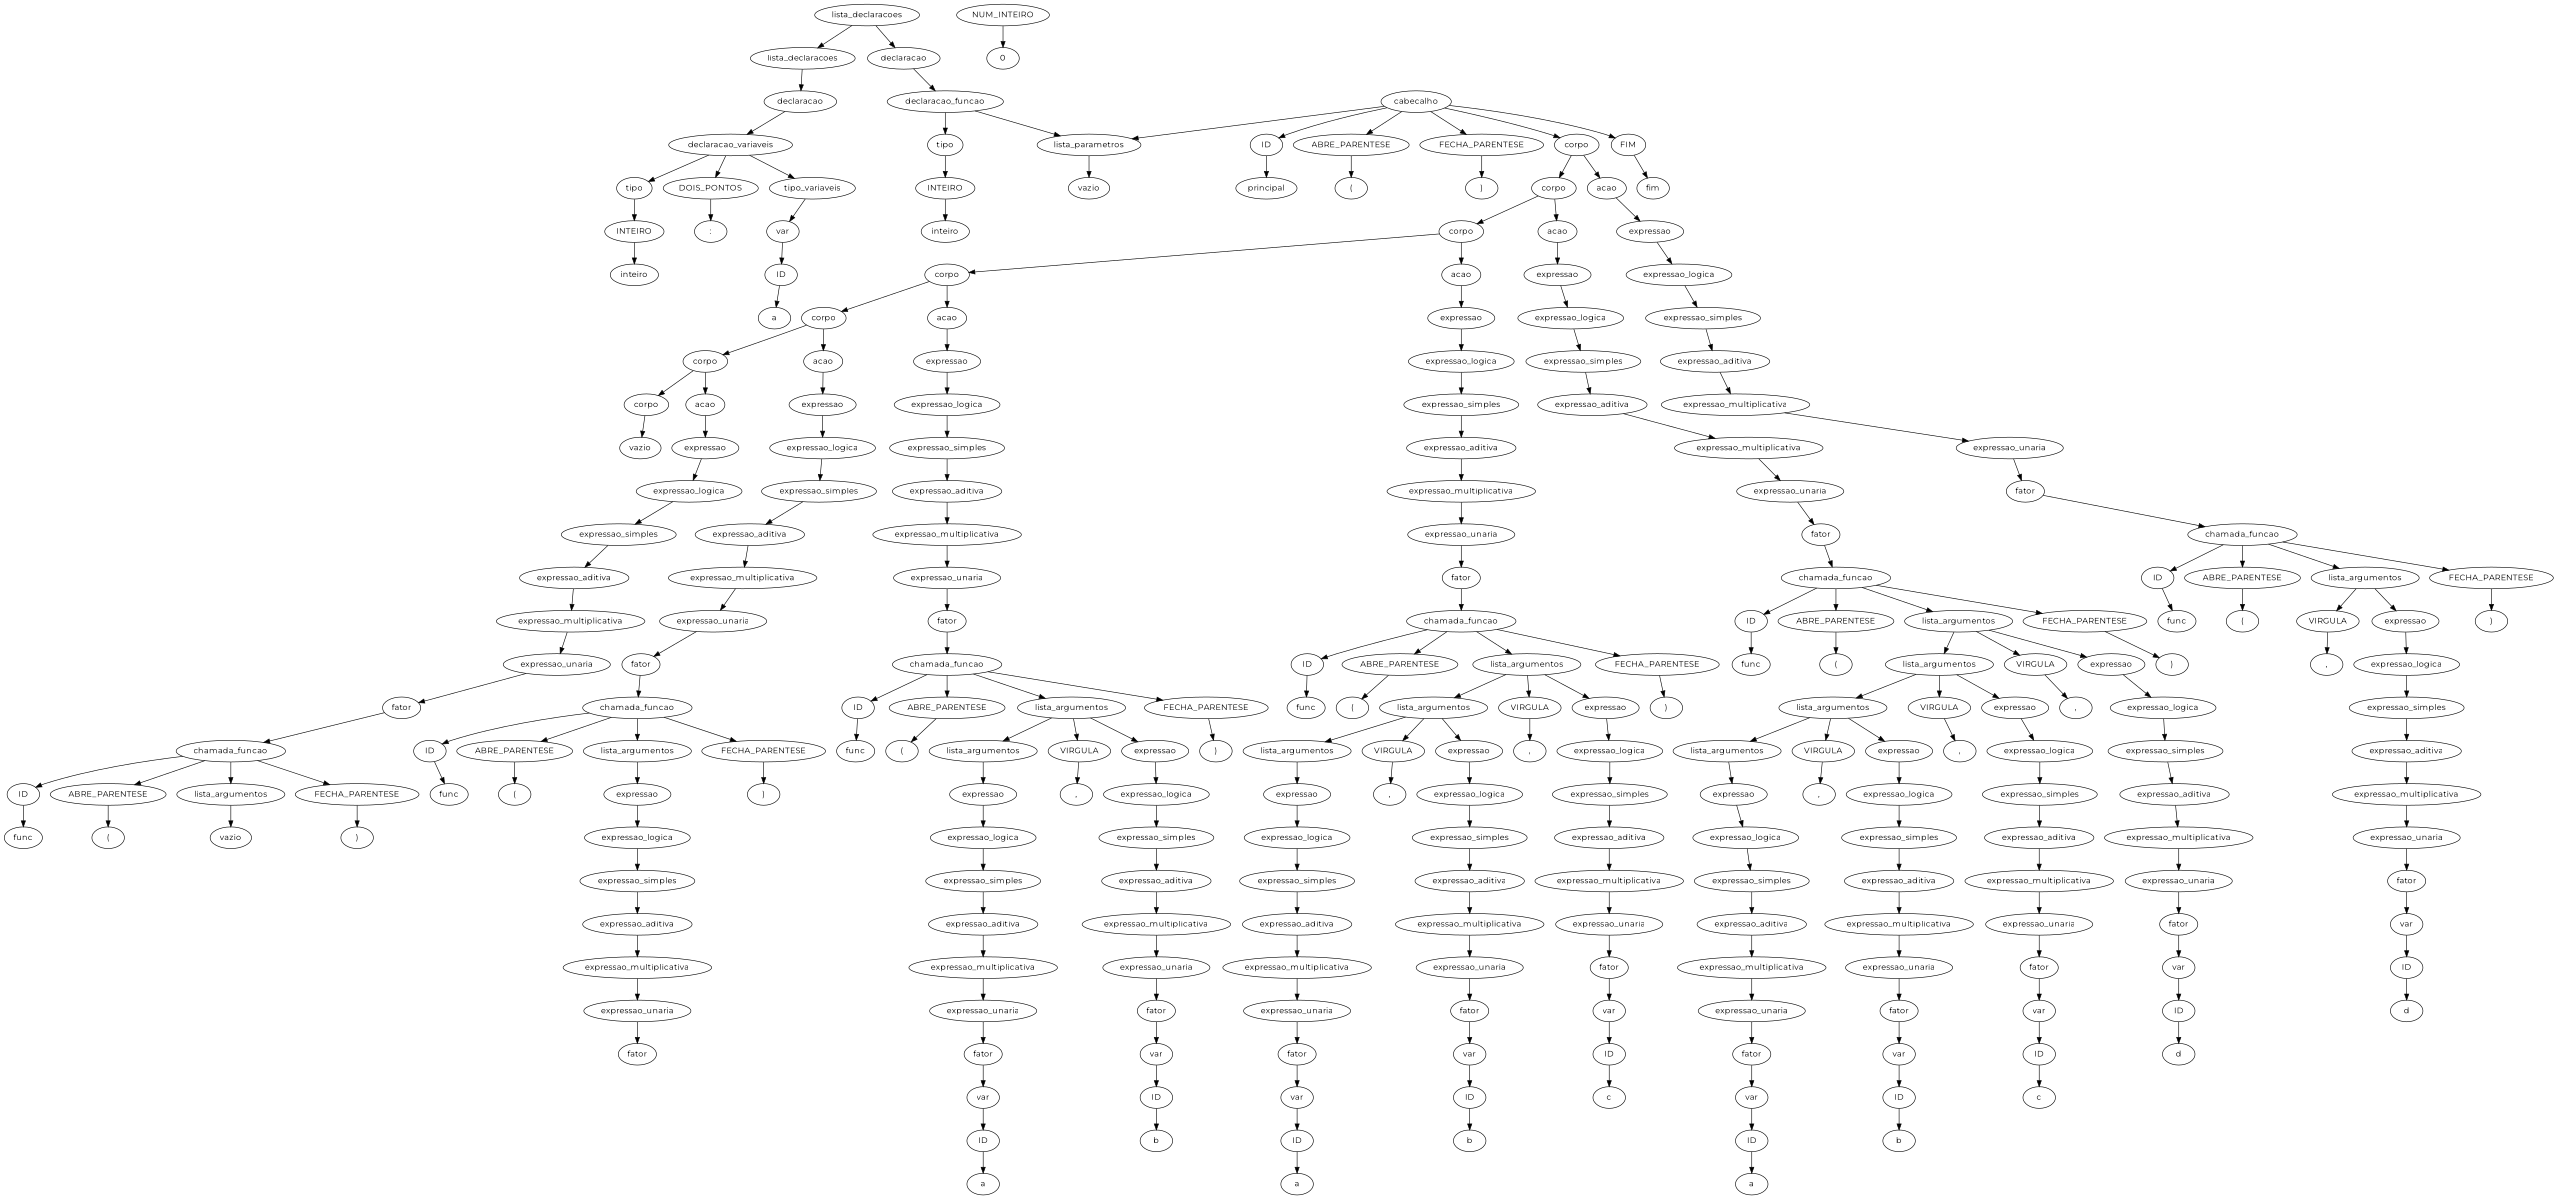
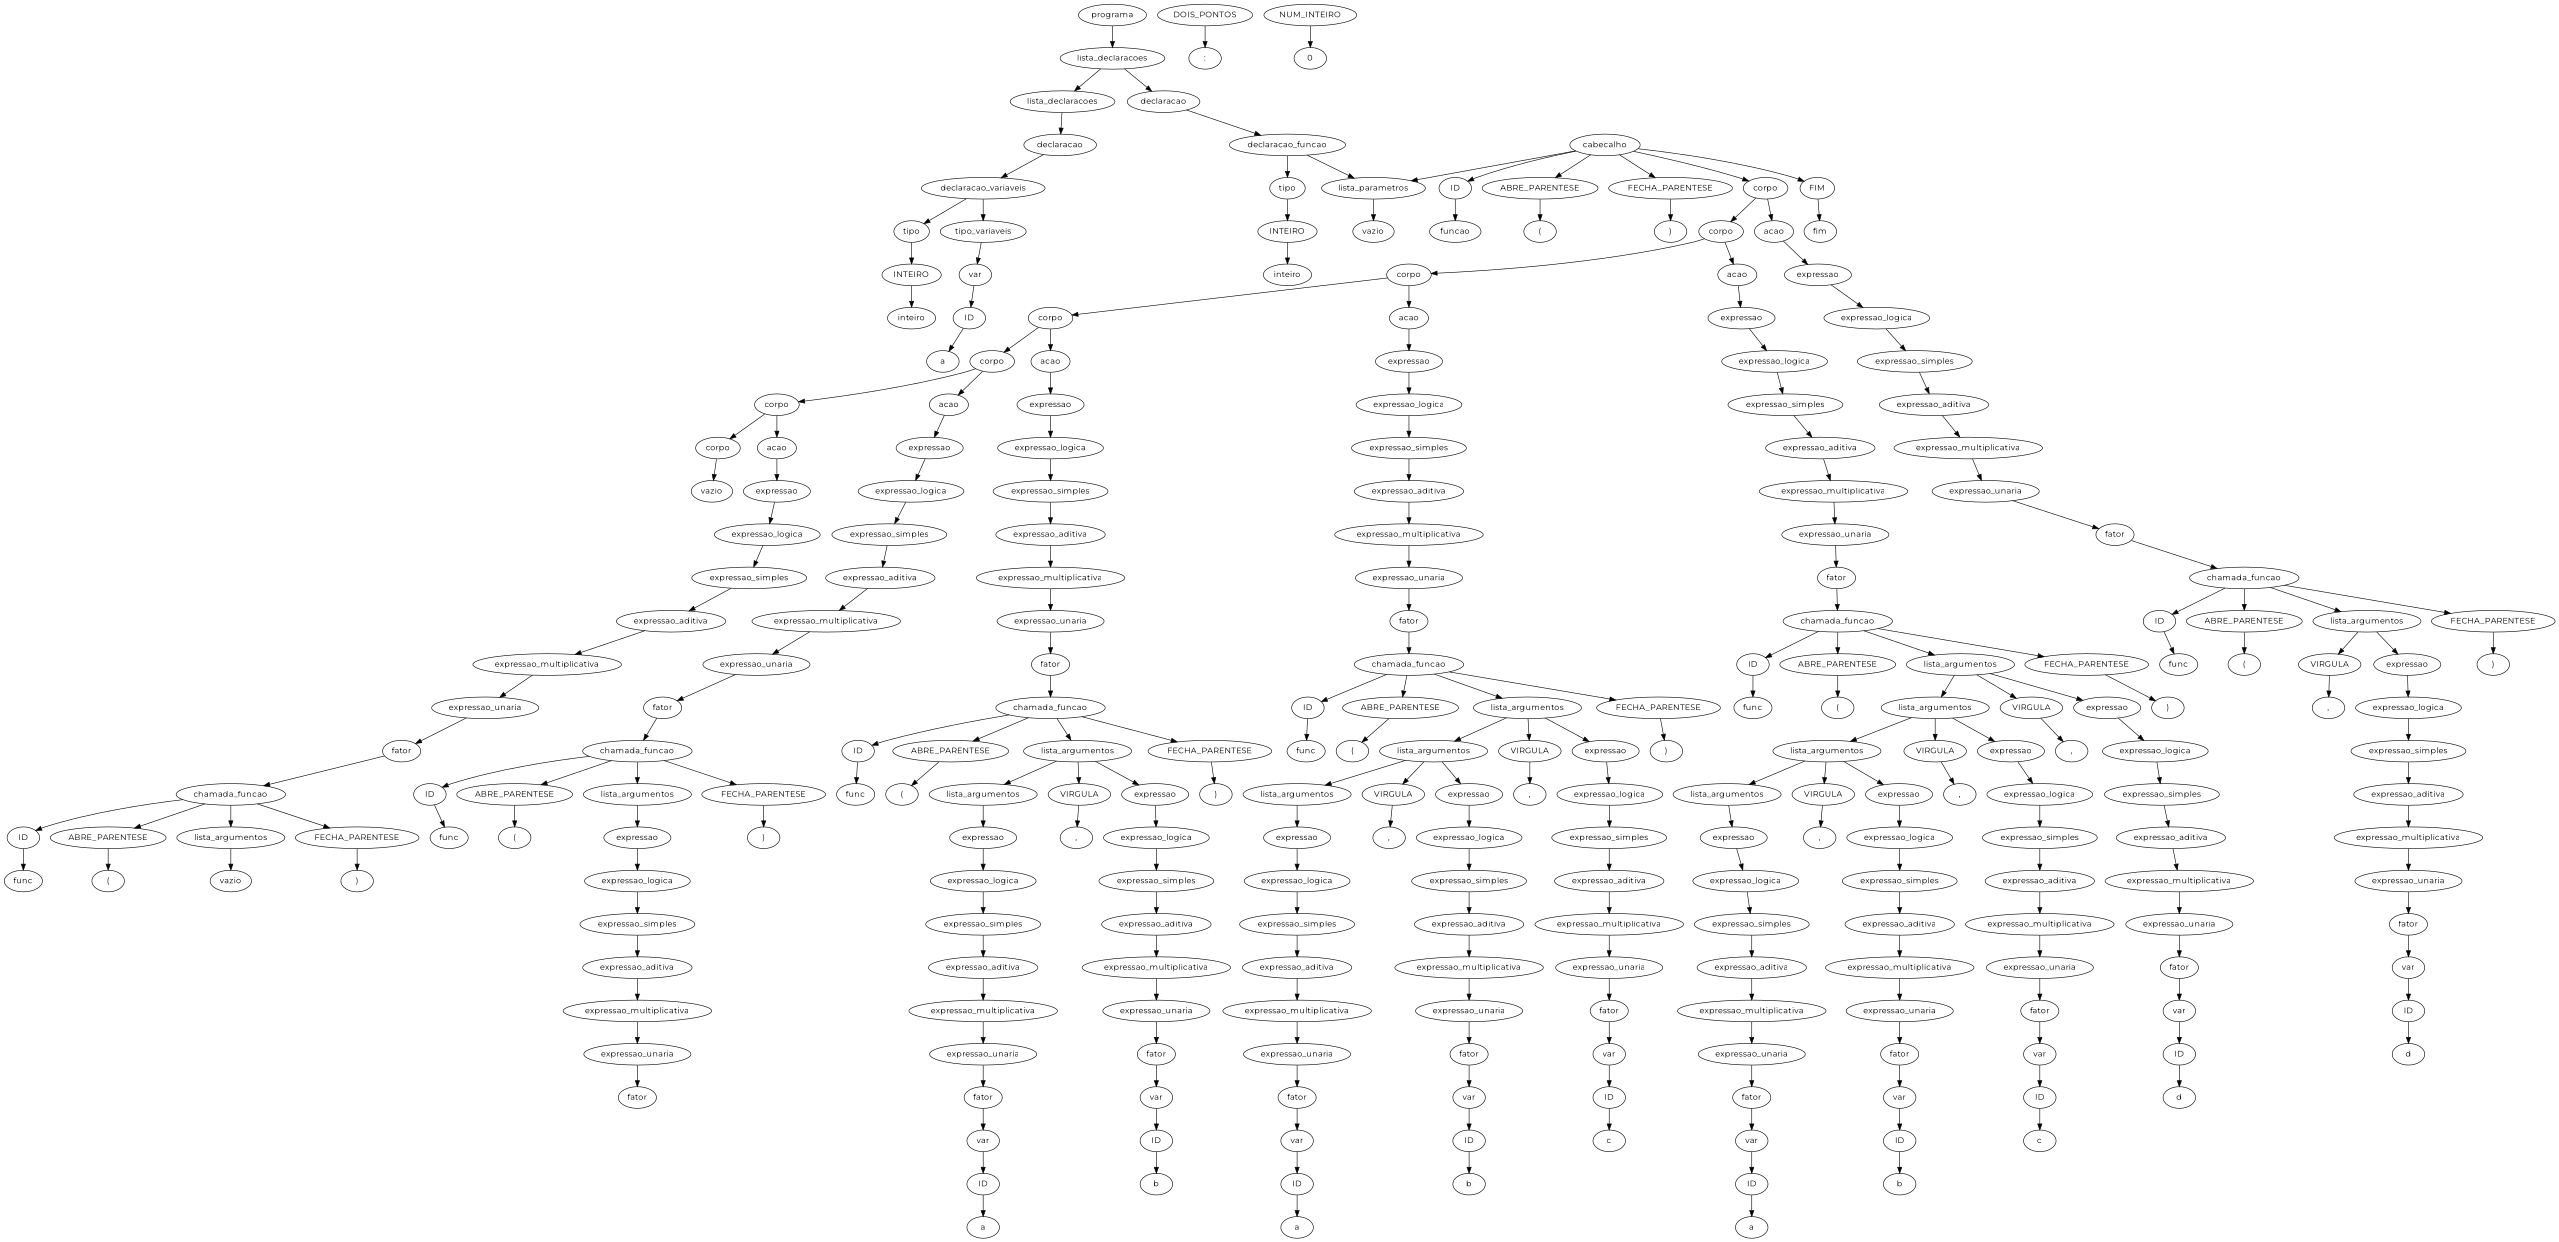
node "programa": added
edge "declaracao_variaveis" -> "DOIS_PONTOS": removed
node "principal": label "principal" -> "funcao"
